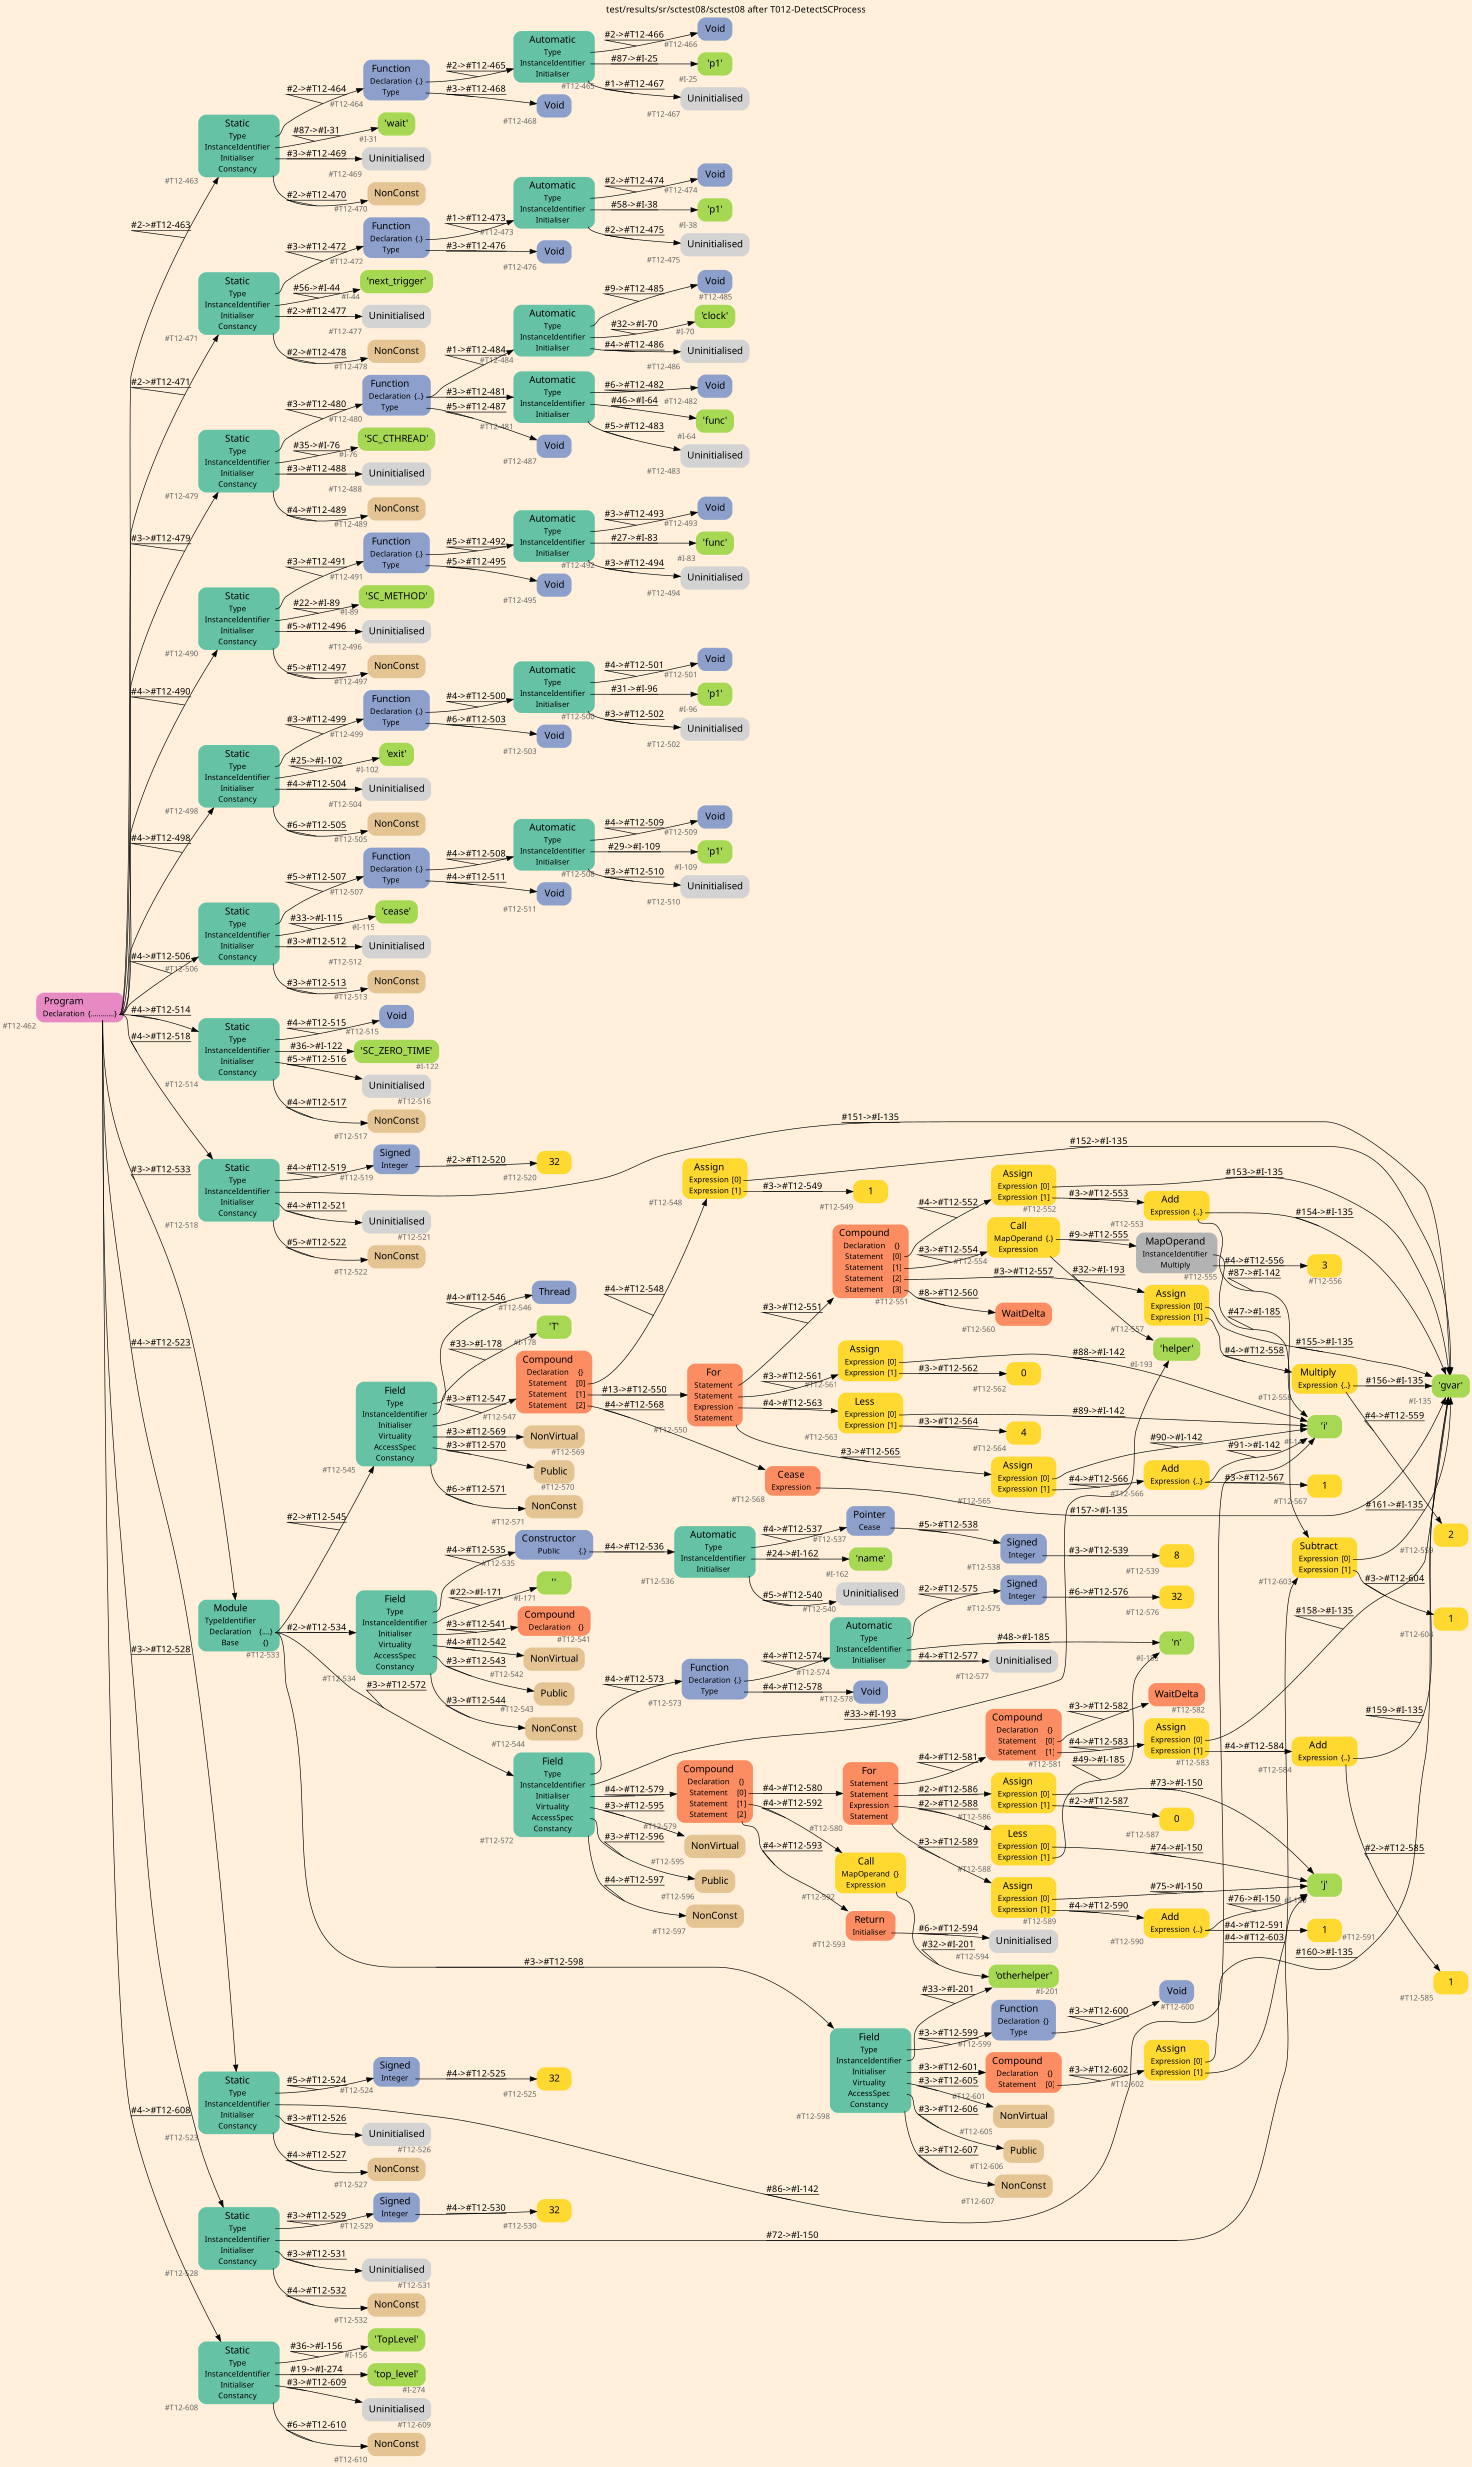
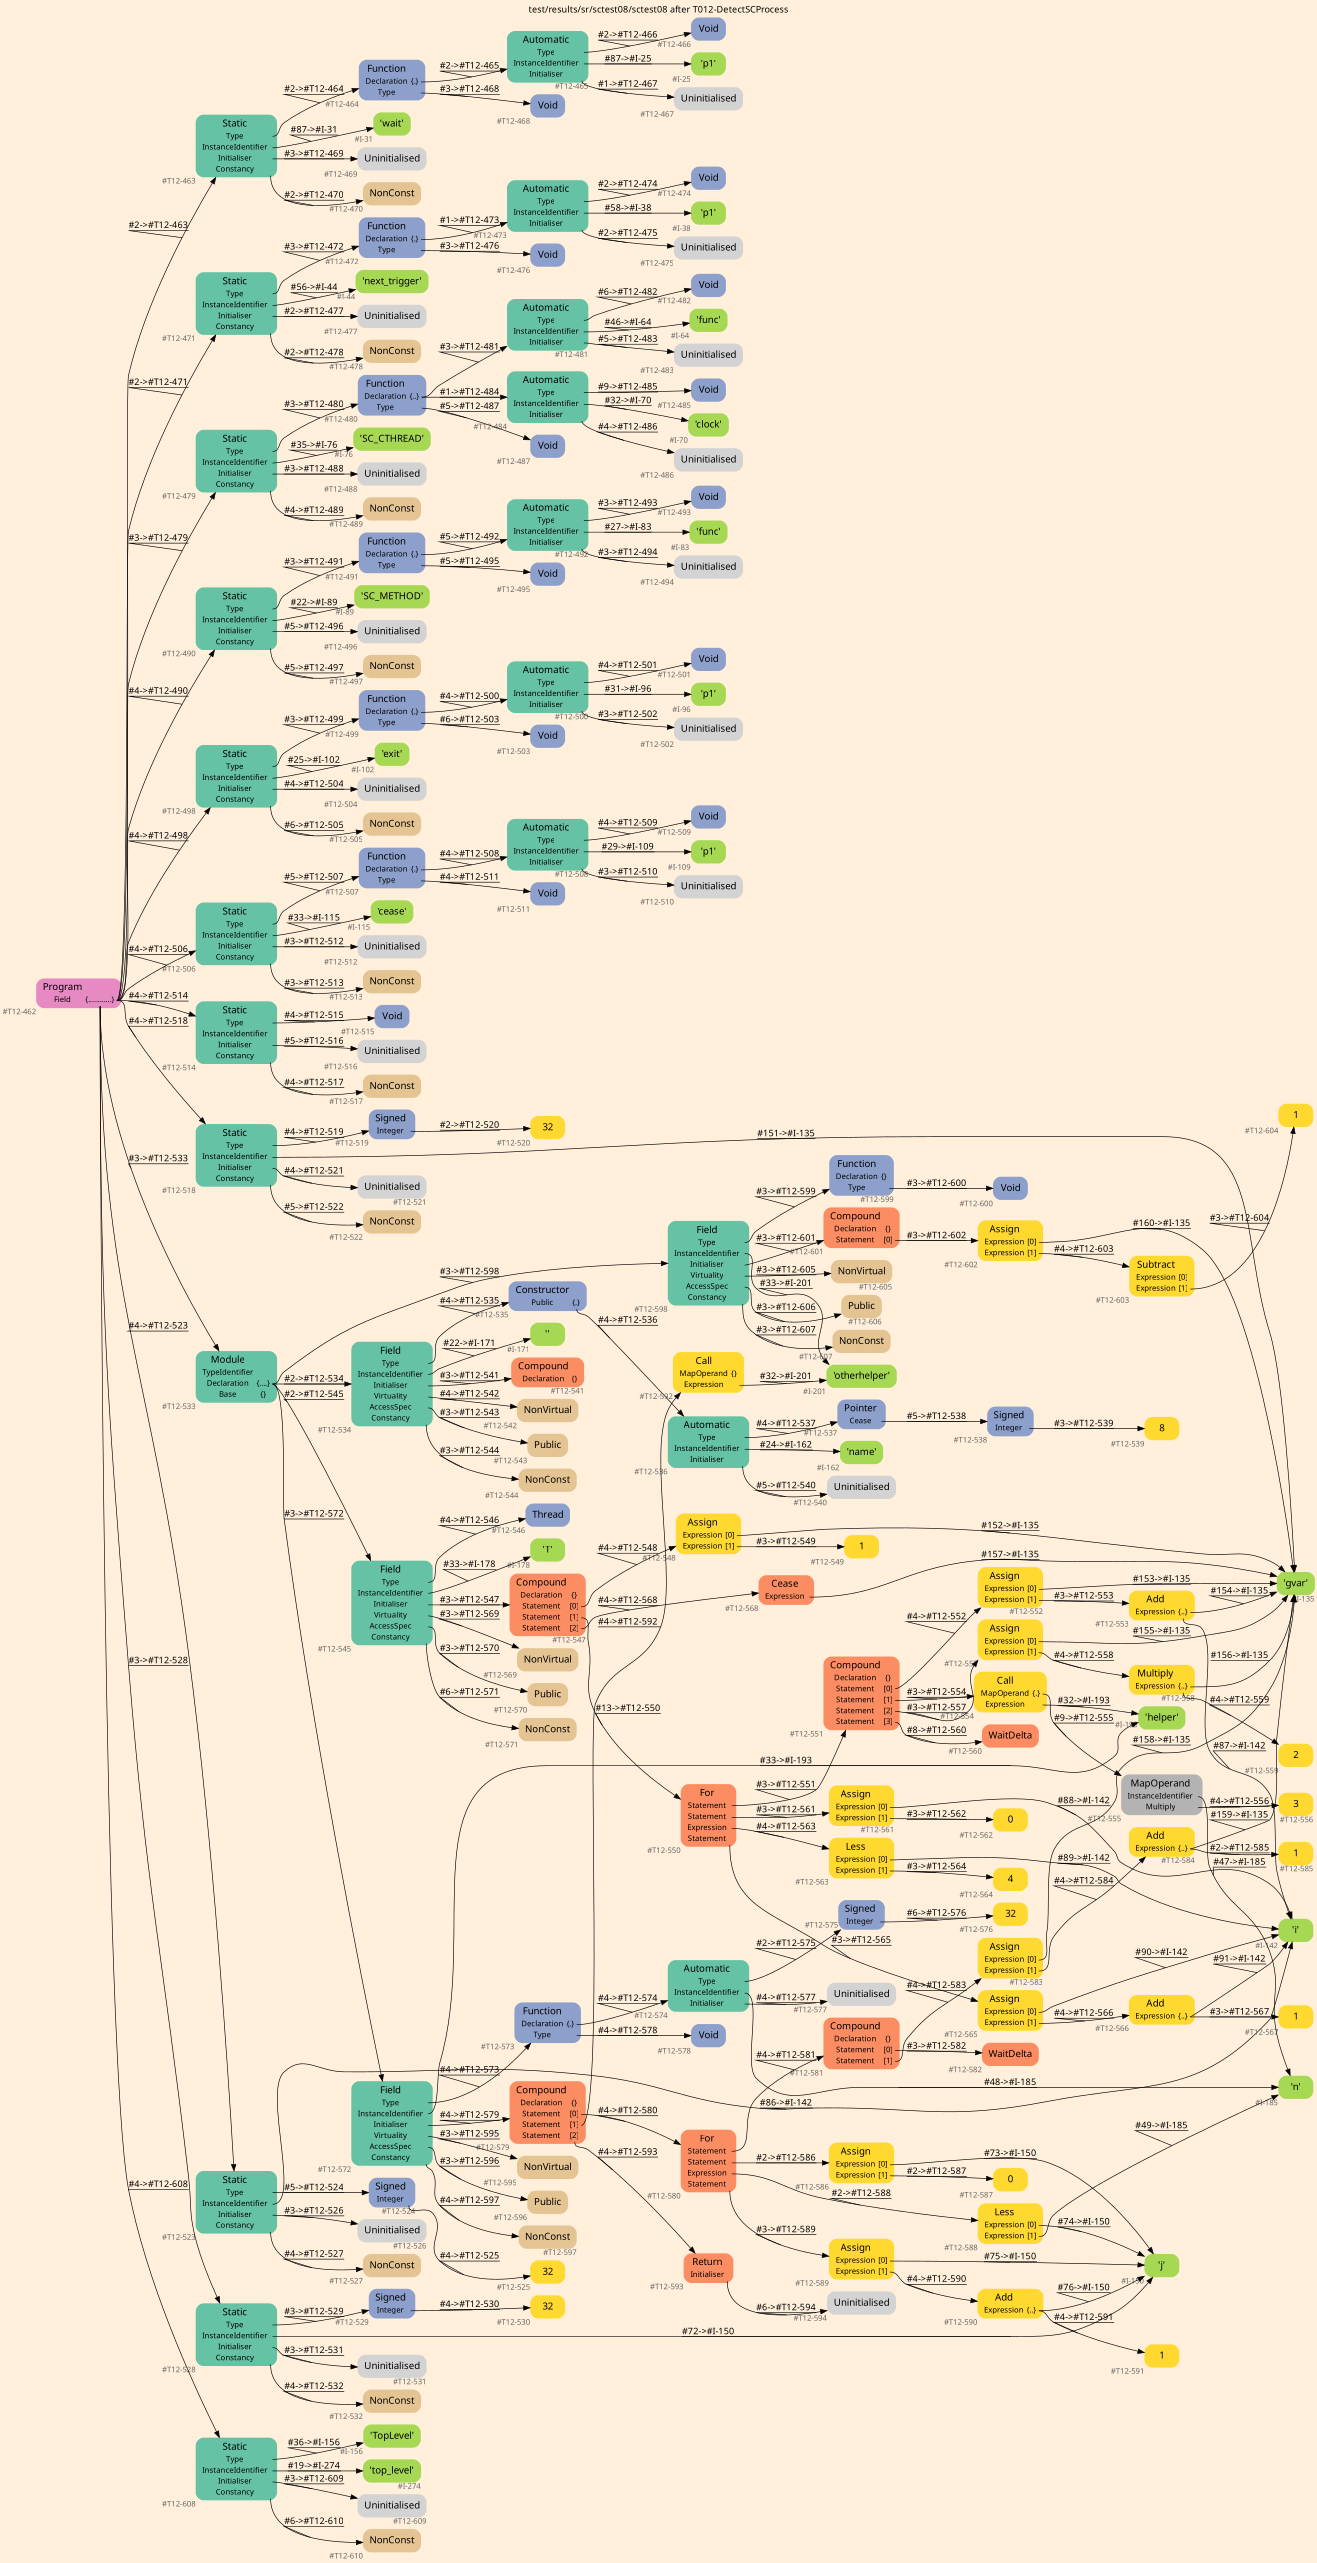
node "Program": text "Declaration" -> "Field"
node "'SC_ZERO_TIME'": removed
edge "MapOperand" -> "Subtract": now "MapOperand" -> "'n'"
edge "Subtract" -> "'gvar'": removed, label "#161->#I-135"
